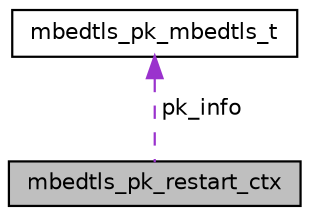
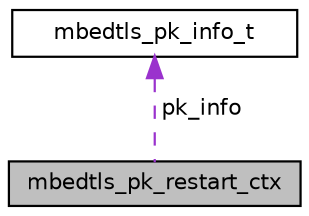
node "mbedtls_pk_mbedtls_t": label "mbedtls_pk_mbedtls_t" -> "mbedtls_pk_info_t"
